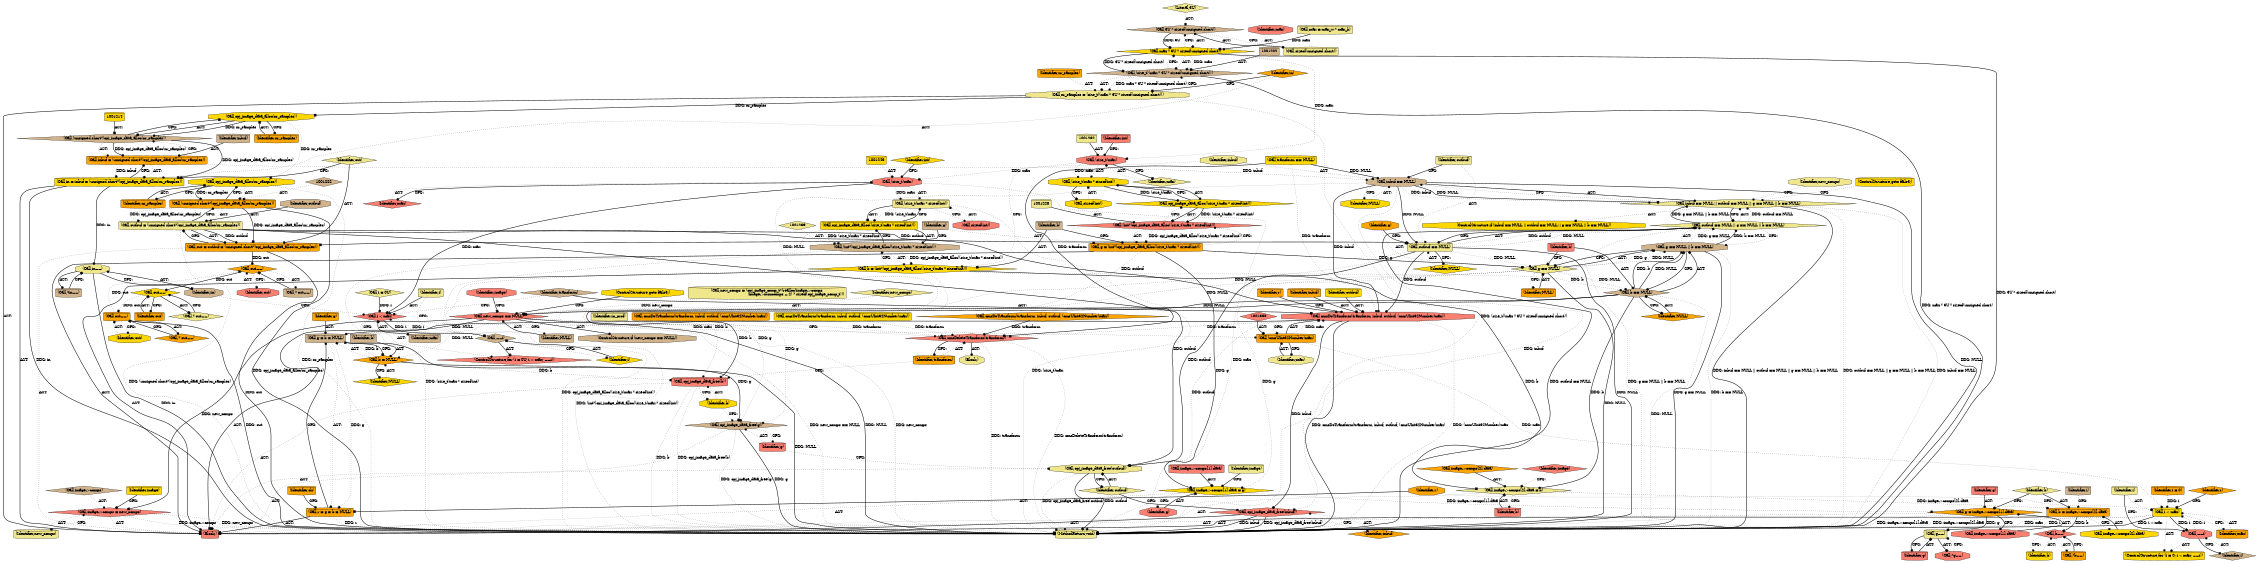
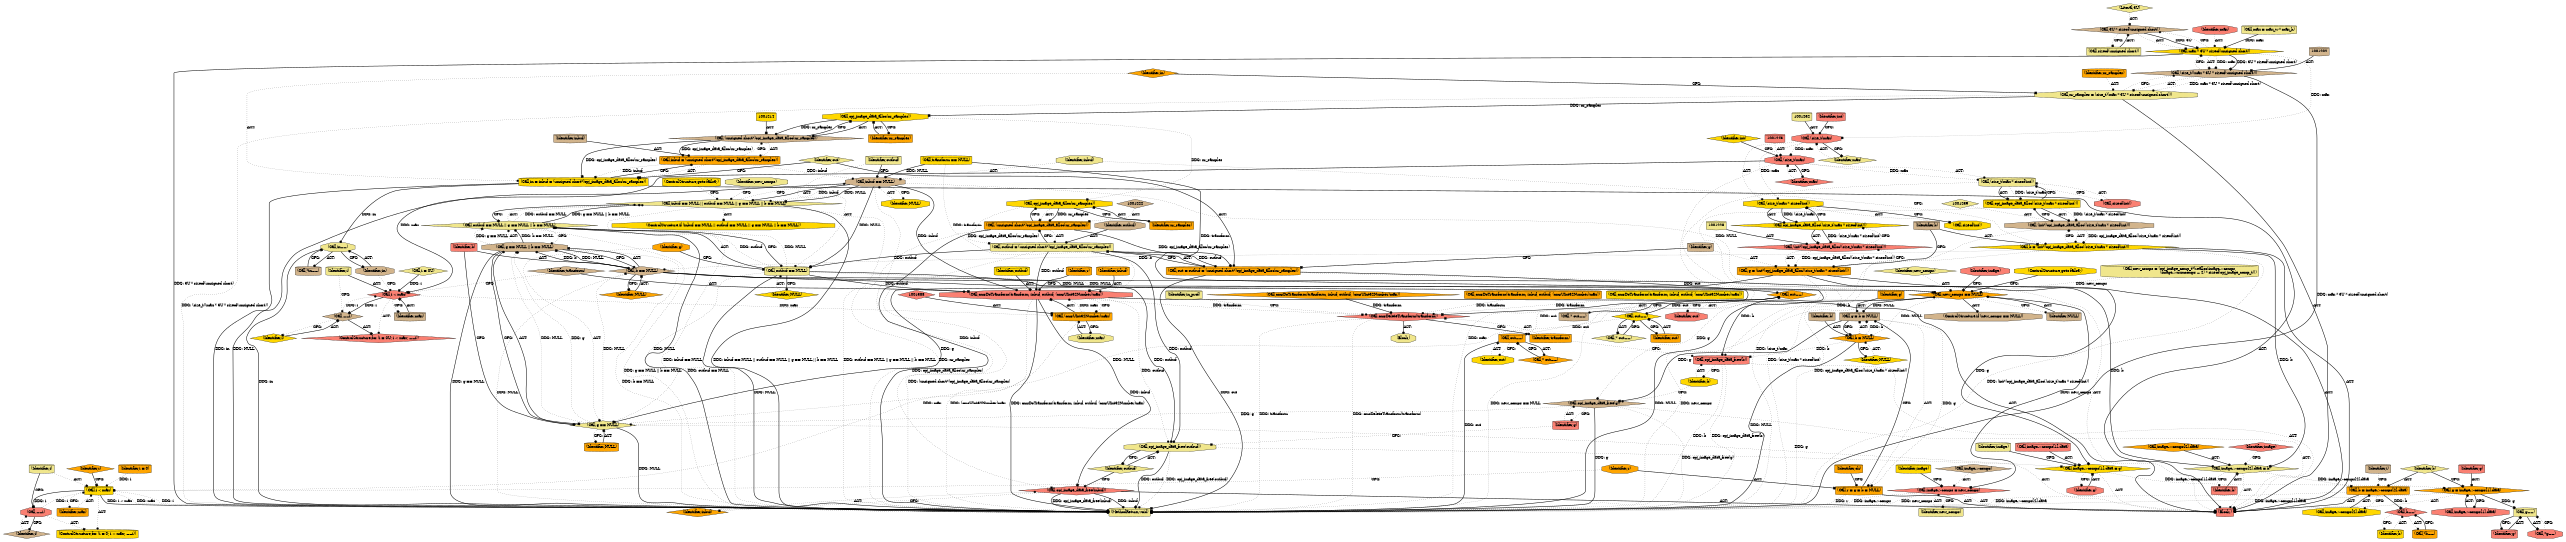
node "1001243": fillcolor gold -> salmon
edge "(Call,g == NULL)" -> "(Call,opj_image_data_free(g))": reversed
node "(Call,new_comps == NULL)": fillcolor salmon -> orange
